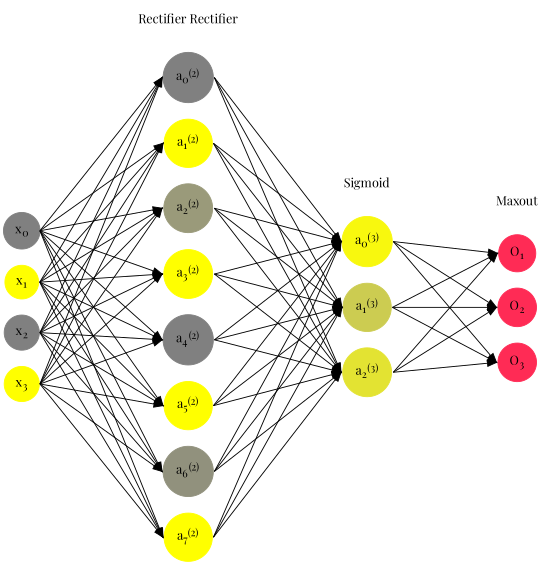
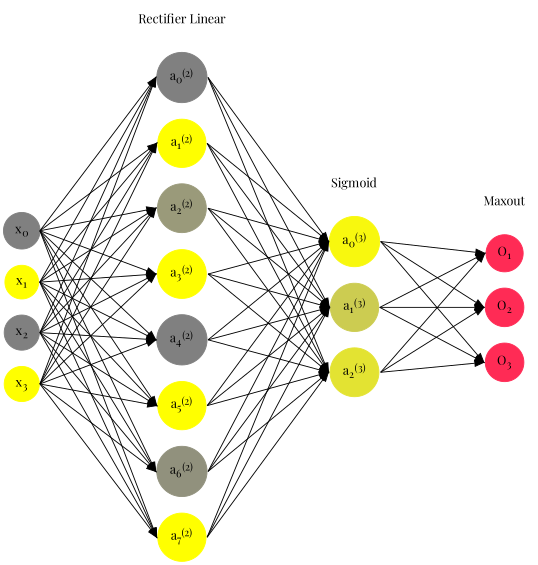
node "Rectifier Rectifier": label "Rectifier Rectifier" -> "Rectifier Linear"
